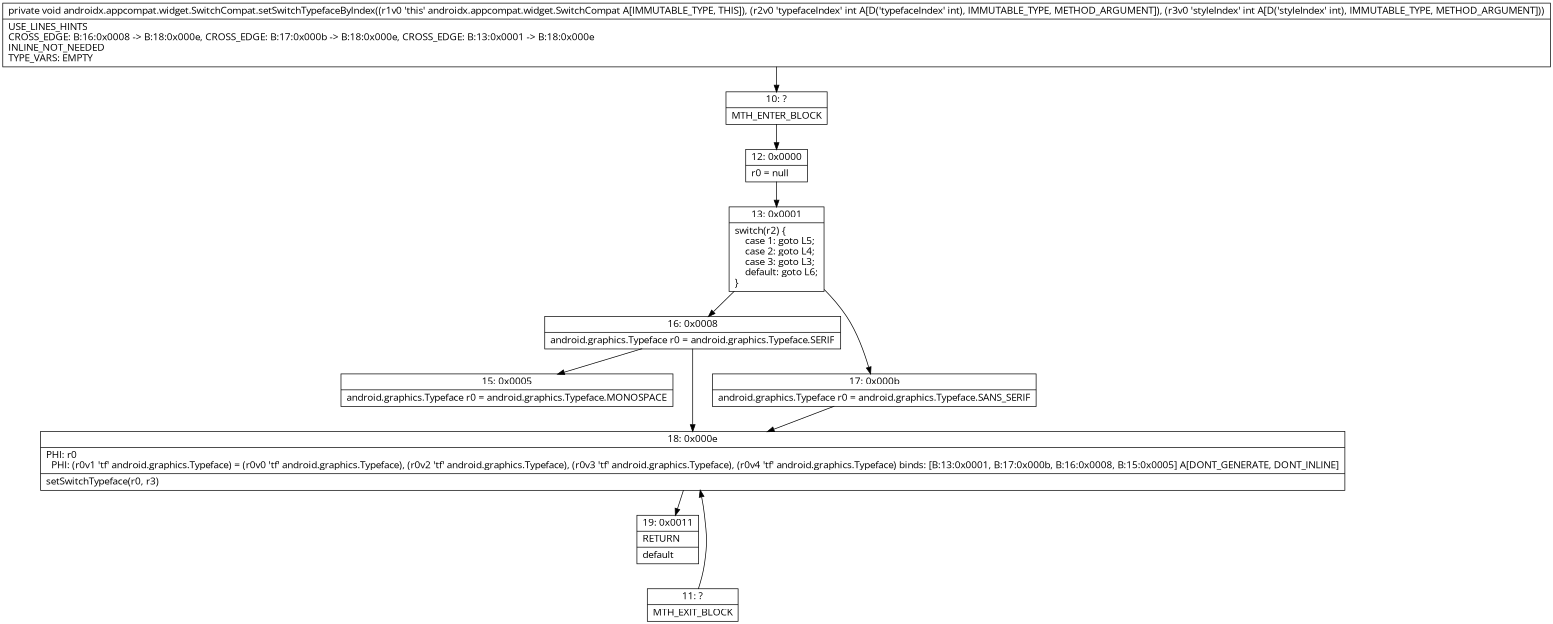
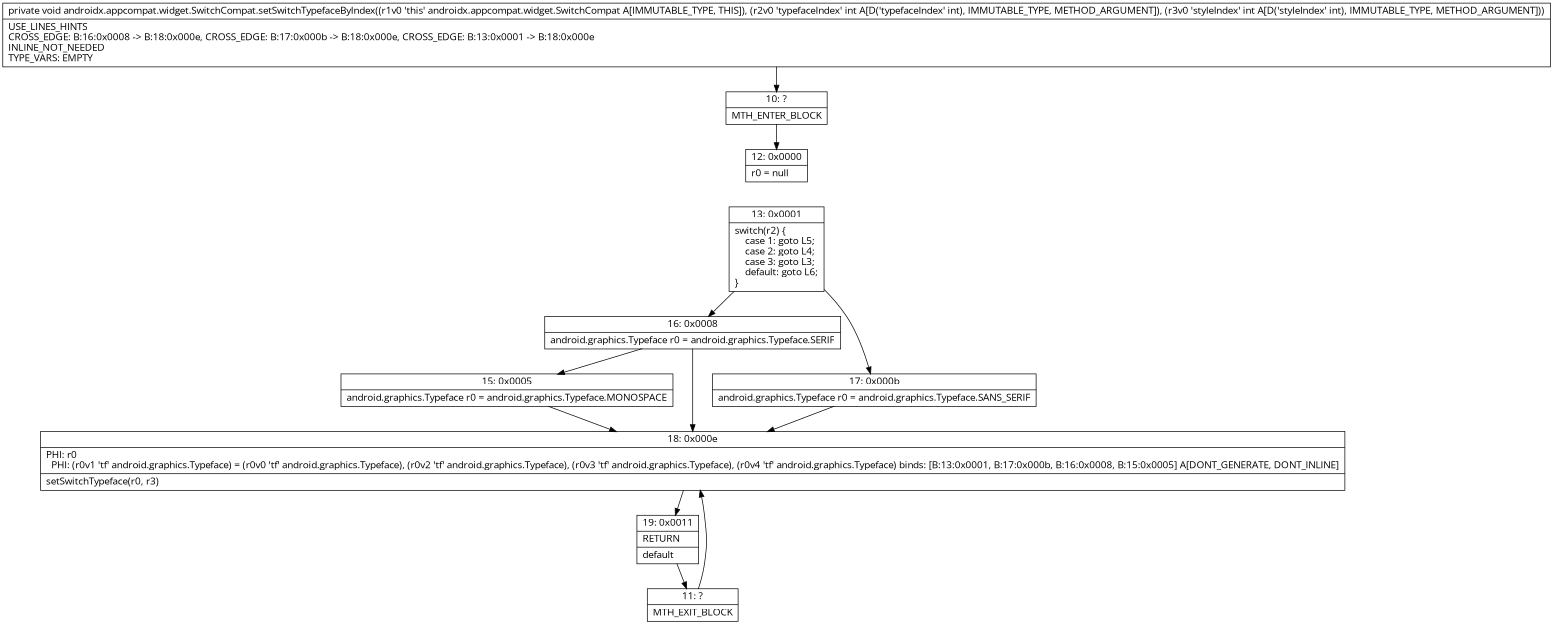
edge "12: 0x0000" -> "13: 0x0001": removed
edge "15: 0x0005" -> "18: 0x000e": added
edge "19: 0x0011" -> "11: ?": added
